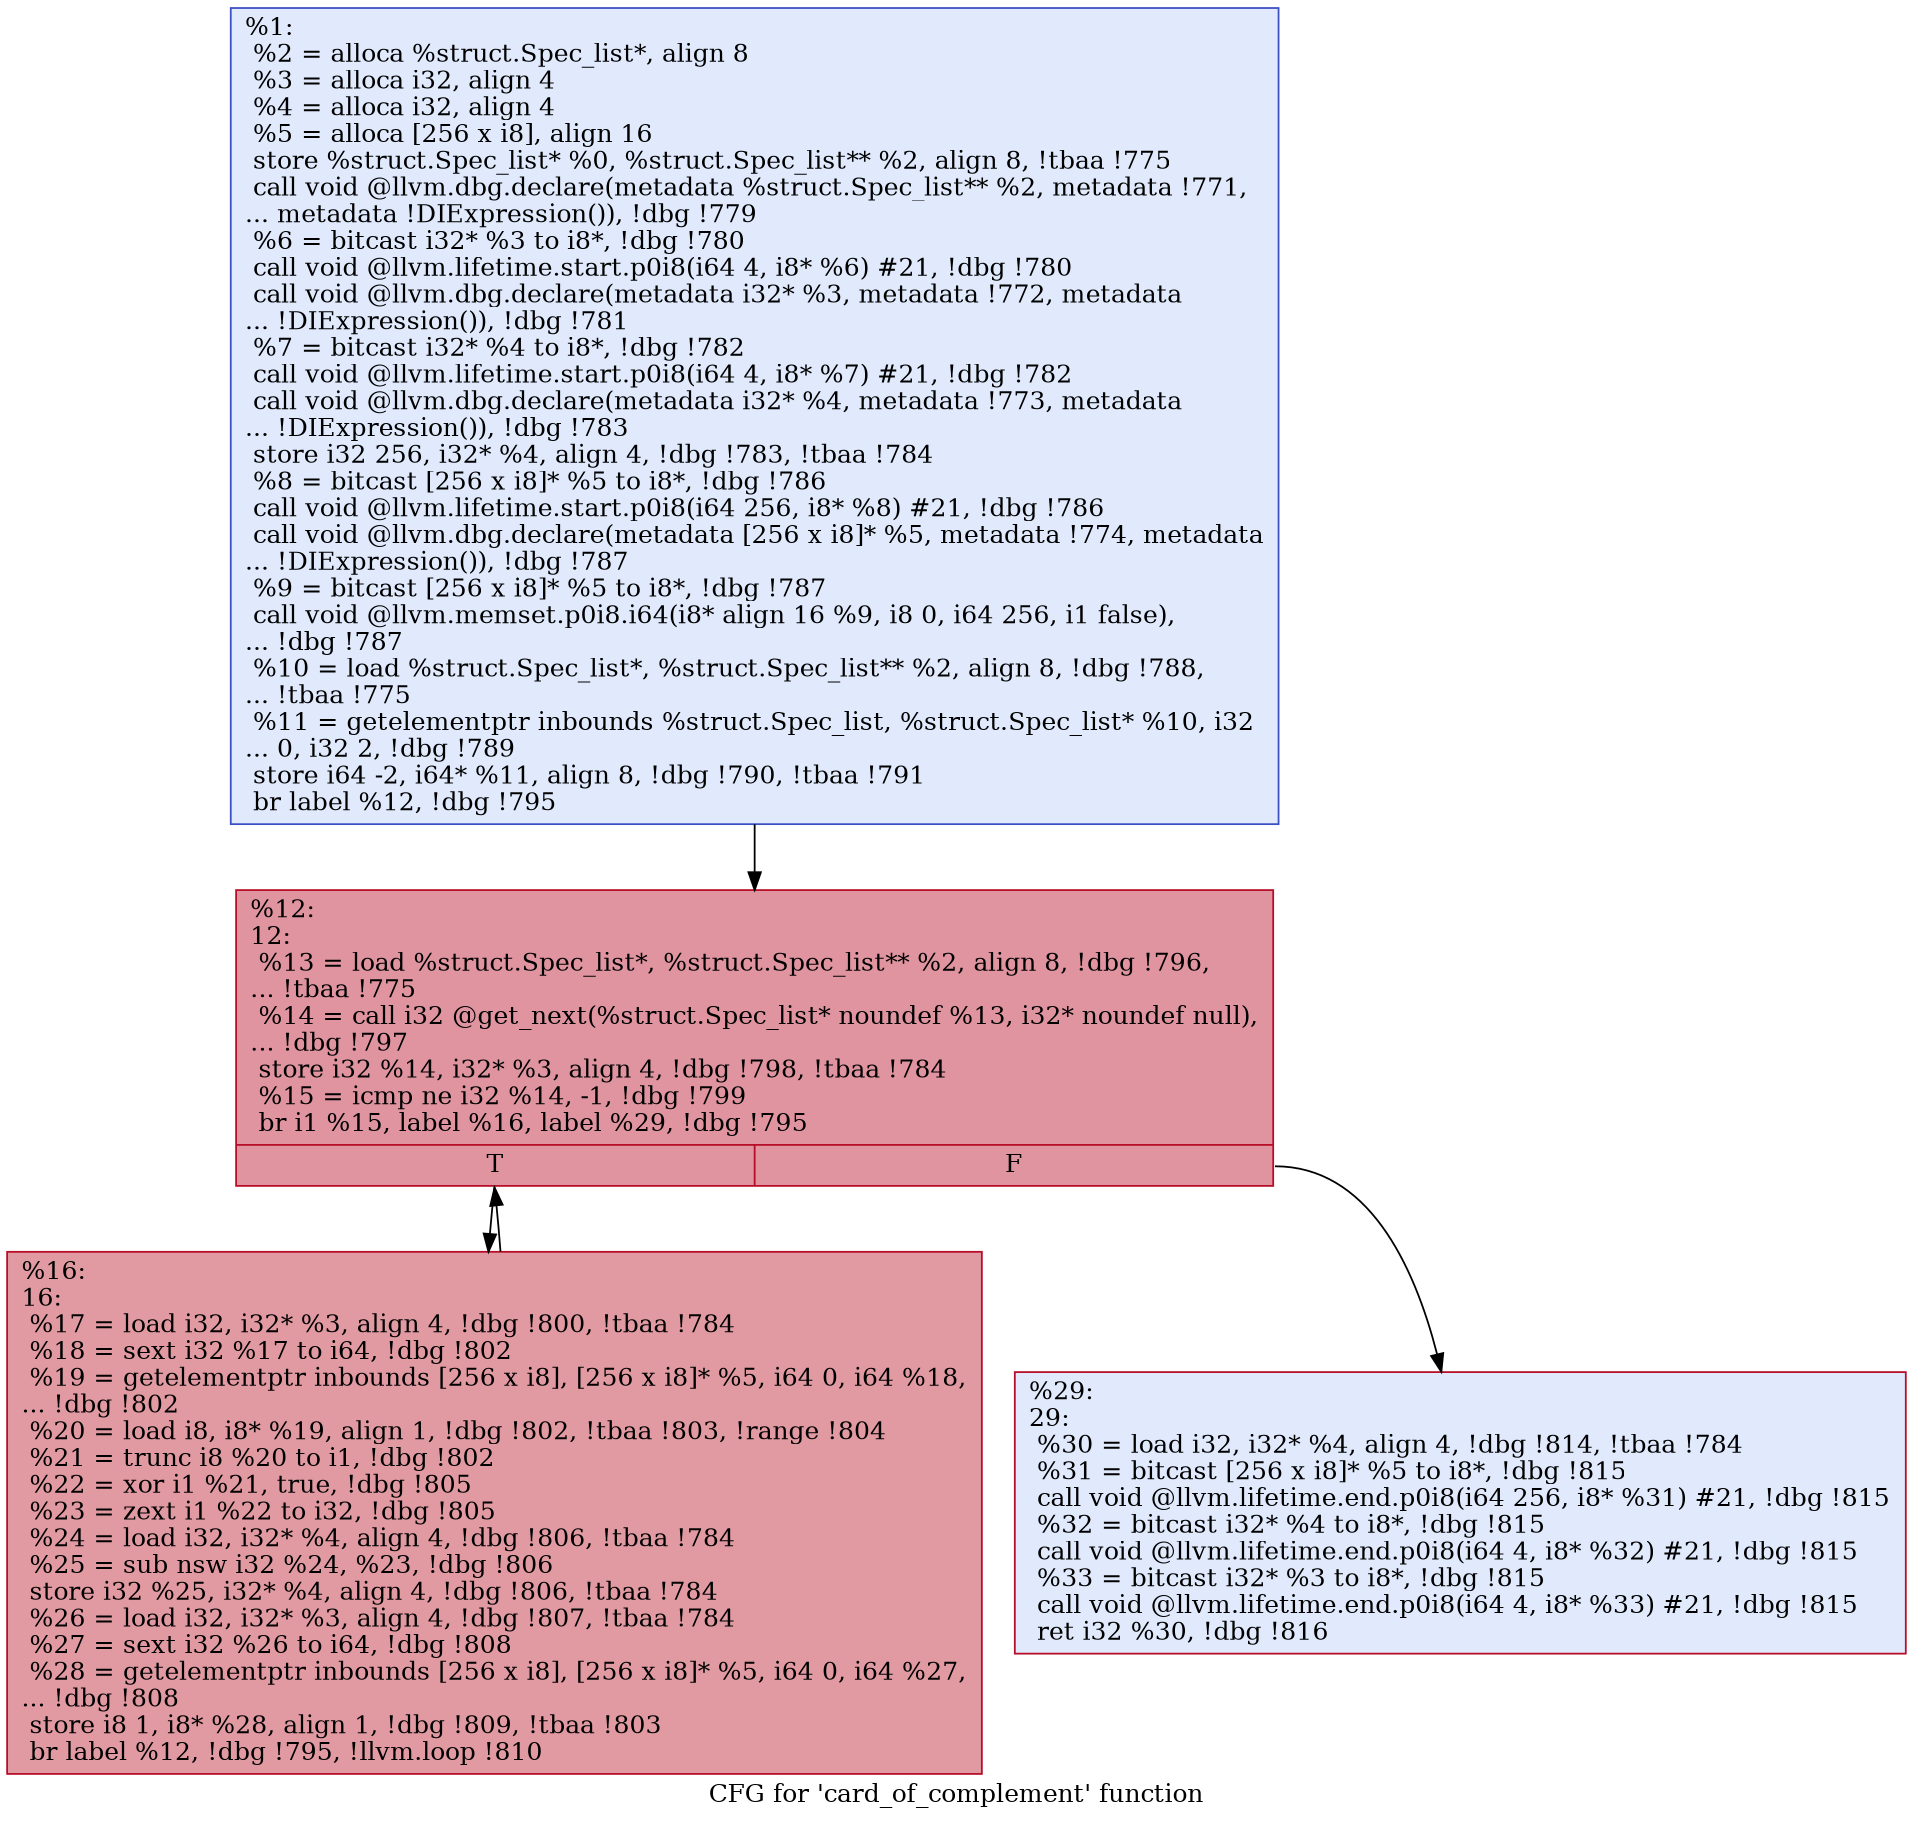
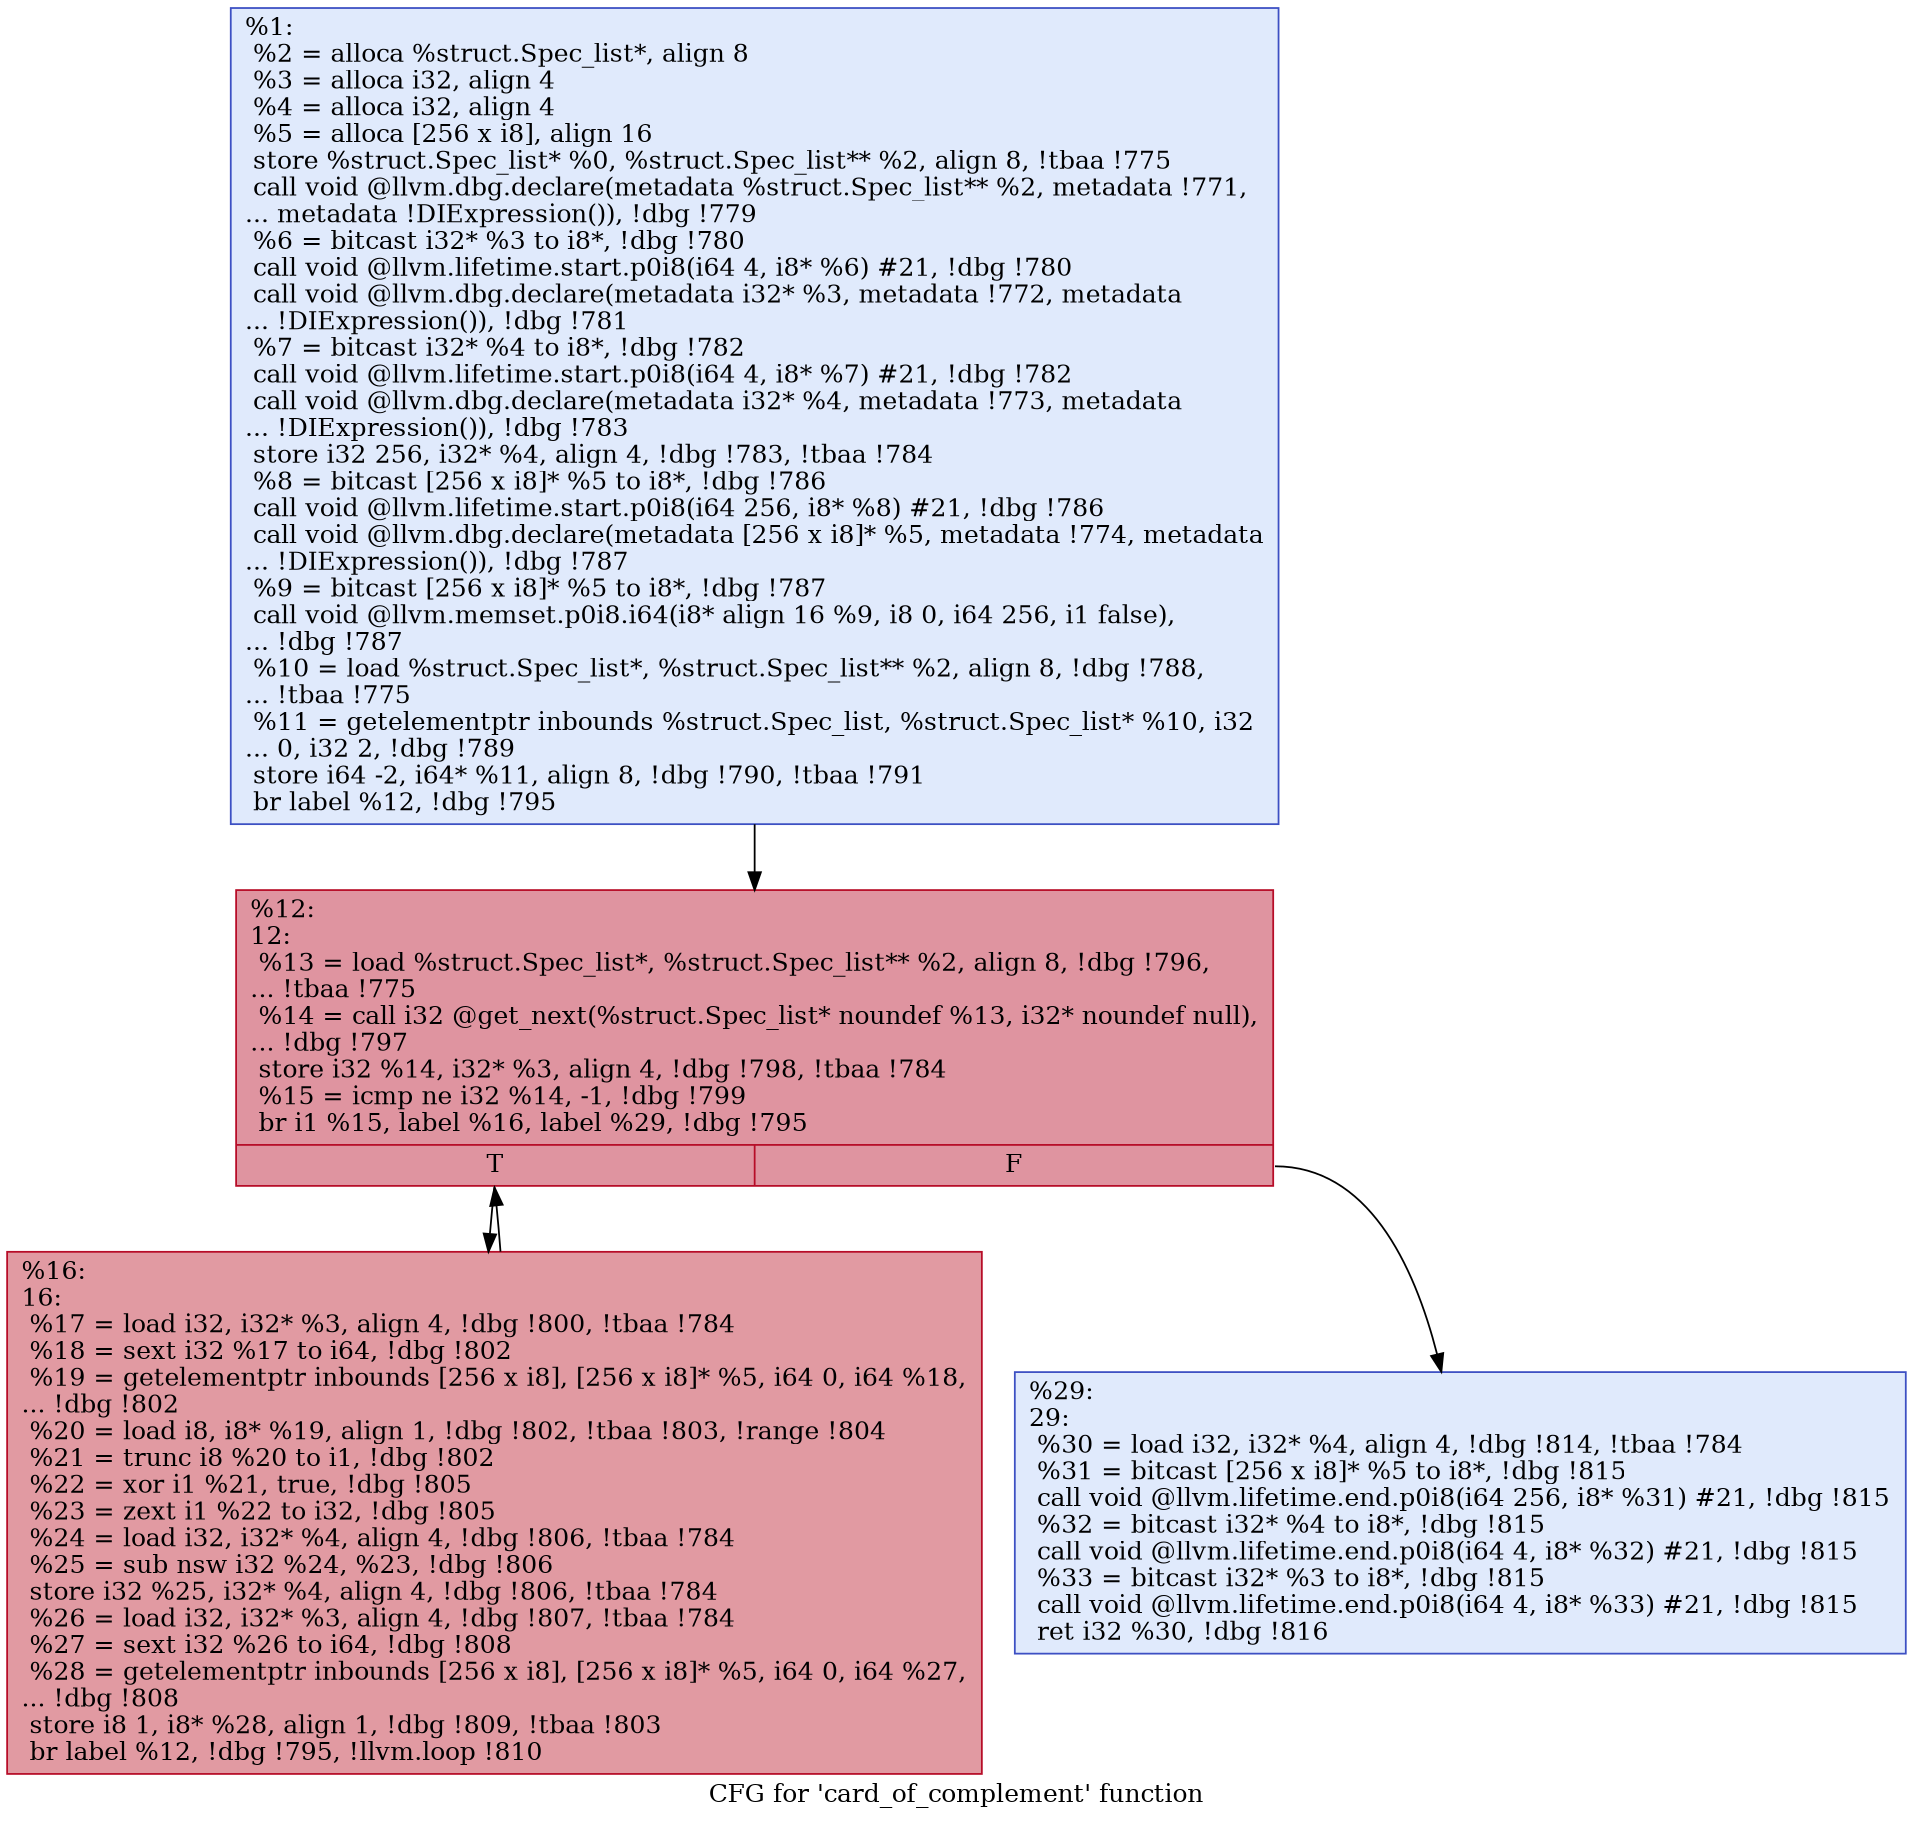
node "%29:": color #b70d28ff -> #3d50c3ff
